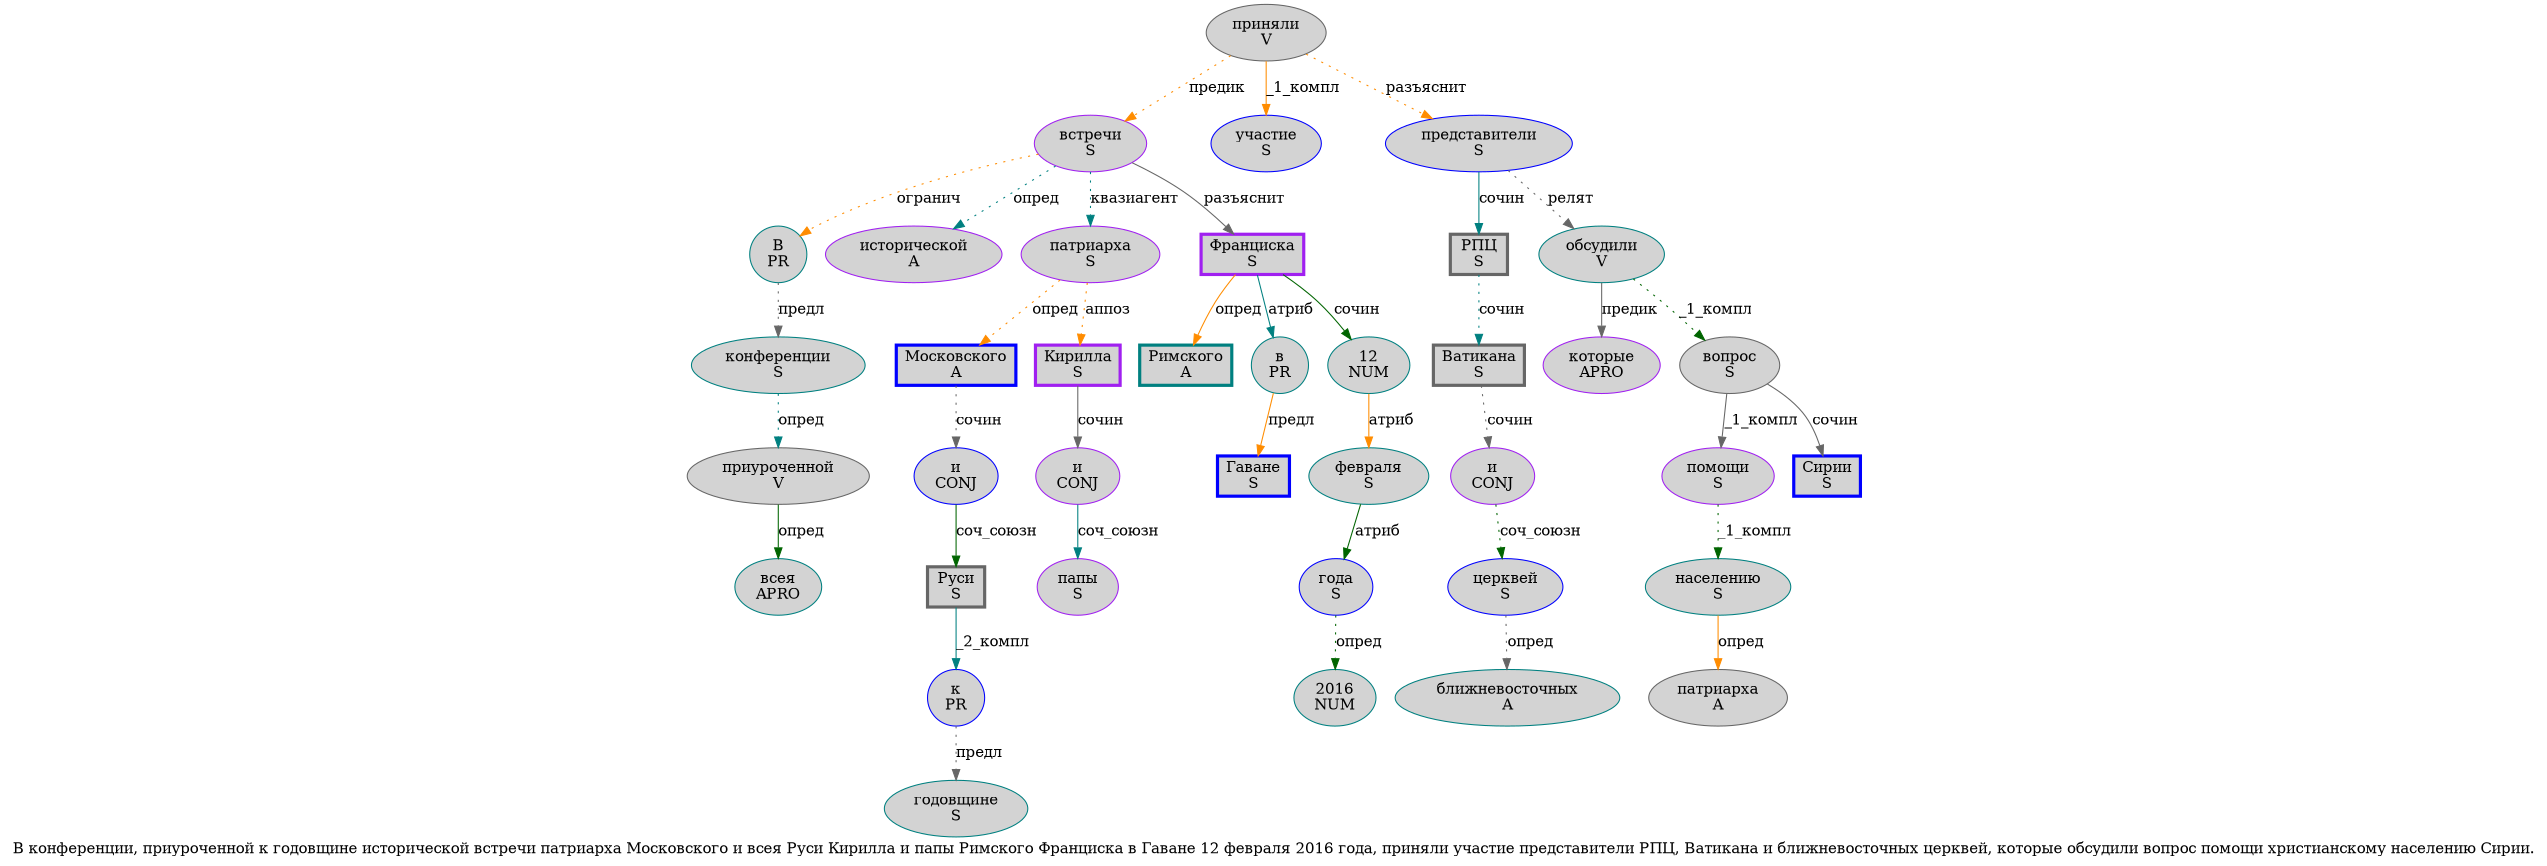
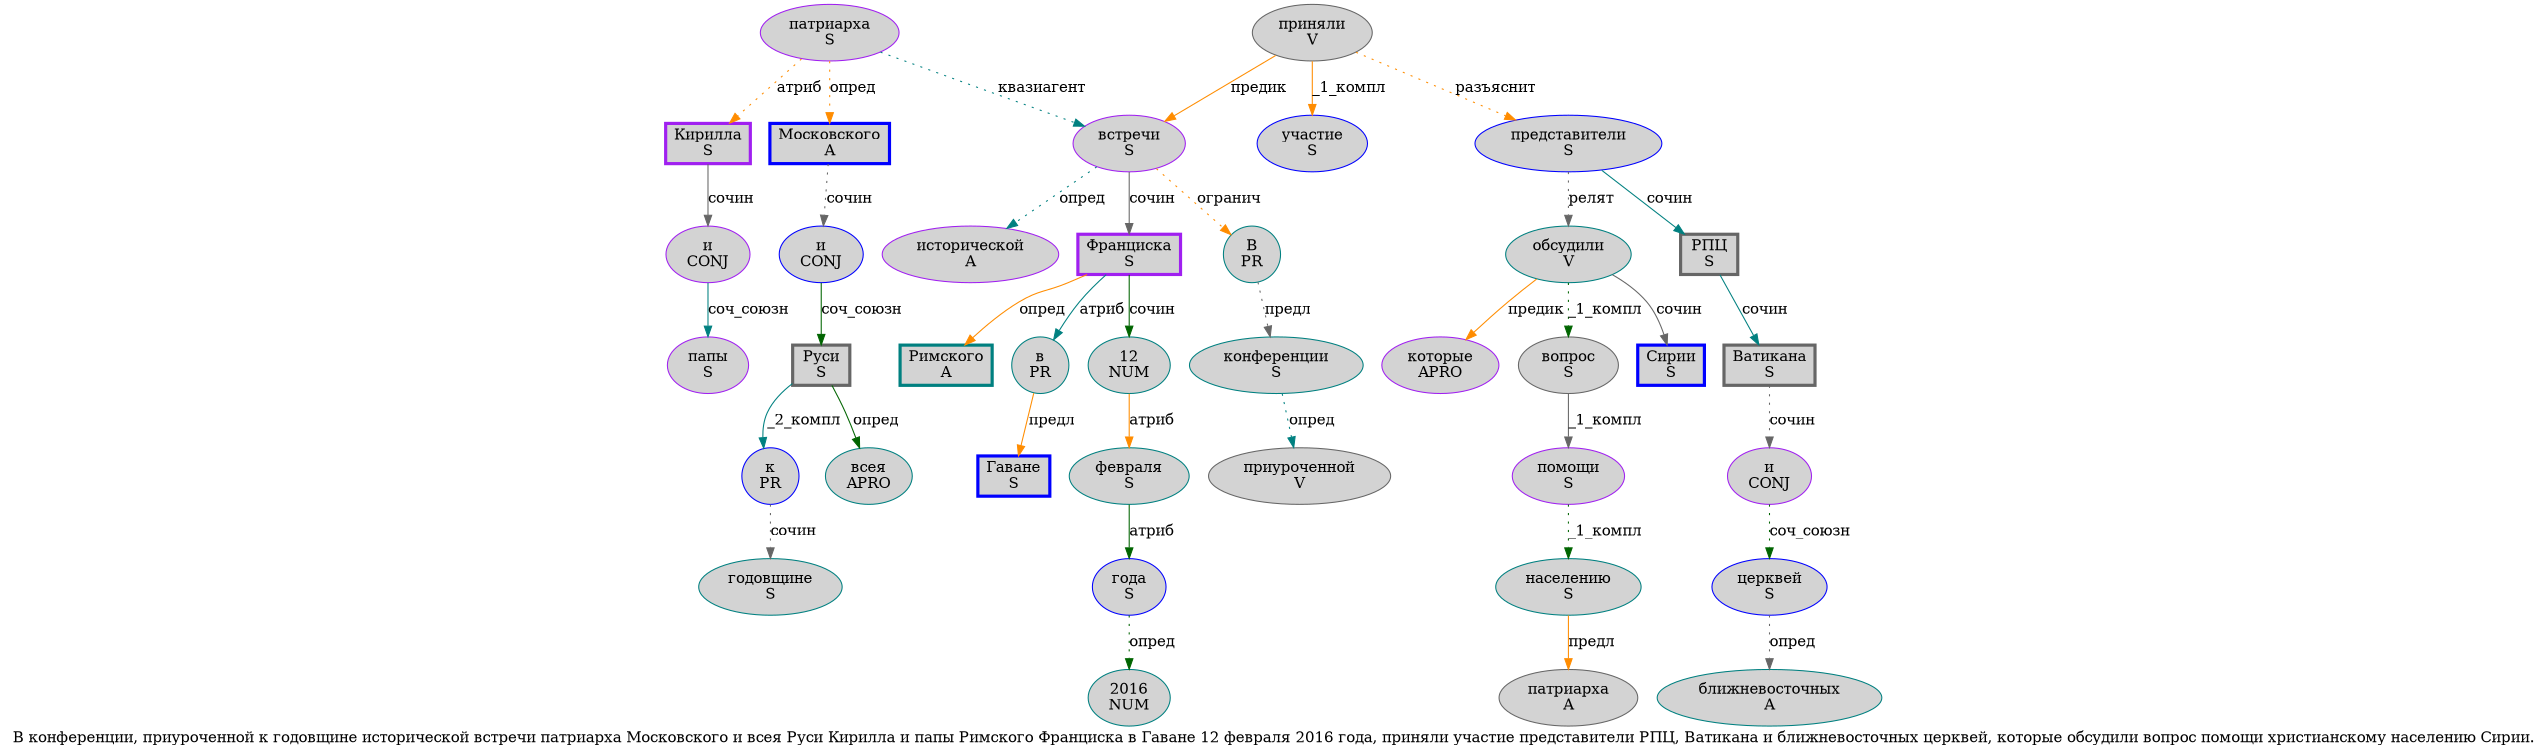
edge "приняли V" -> "встречи S": style dotted -> solid
edge "встречи S" -> "патриарха S": reversed
edge "встречи S" -> "Франциска S": label "разъяснит" -> "сочин"
edge "обсудили V" -> "которые APRO": color gray40 -> darkorange
edge "РПЦ S" -> "Ватикана S": style dotted -> solid
edge "патриарха S" -> "Кирилла S": label "аппоз" -> "атриб"
edge "вопрос S" -> "Сирии S": now "обсудили V" -> "Сирии S"
edge "приуроченной V" -> "всея APRO": now "Руси S" -> "всея APRO"
edge "населению S" -> "патриарха A": label "опред" -> "предл"
edge "к PR" -> "годовщине S": label "предл" -> "сочин"
